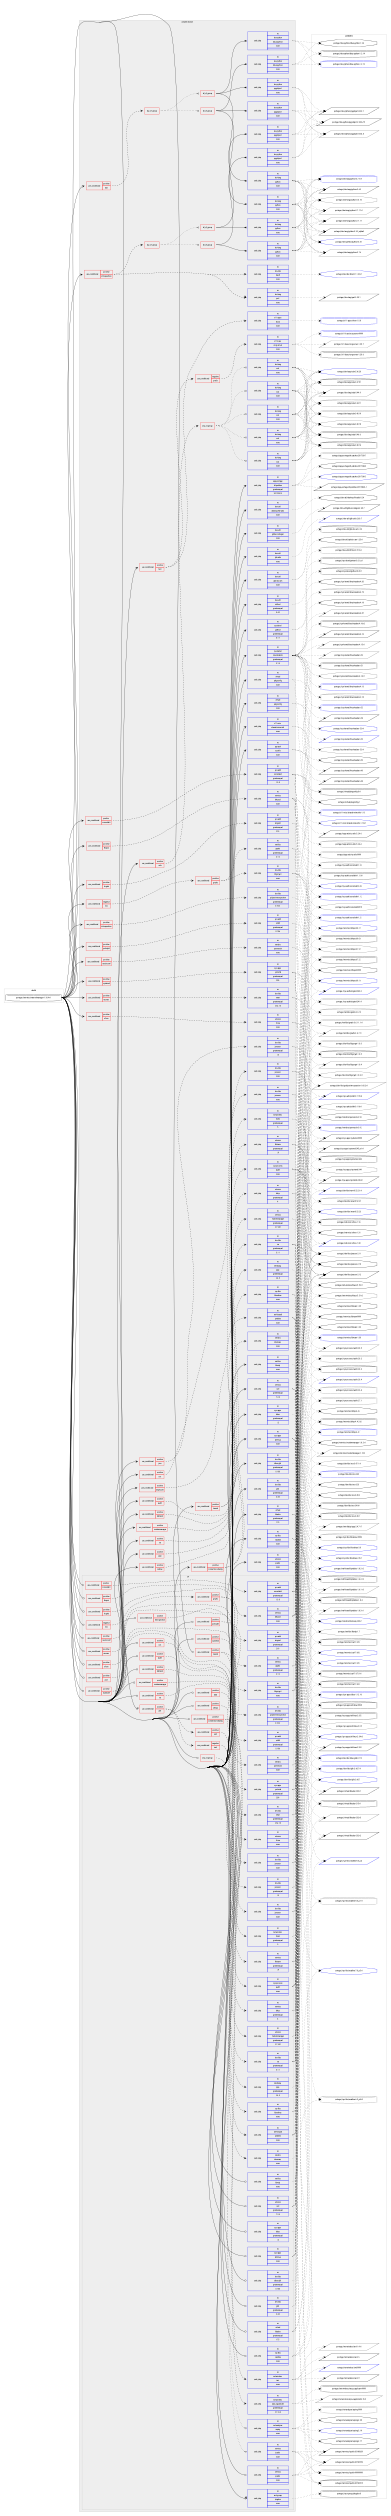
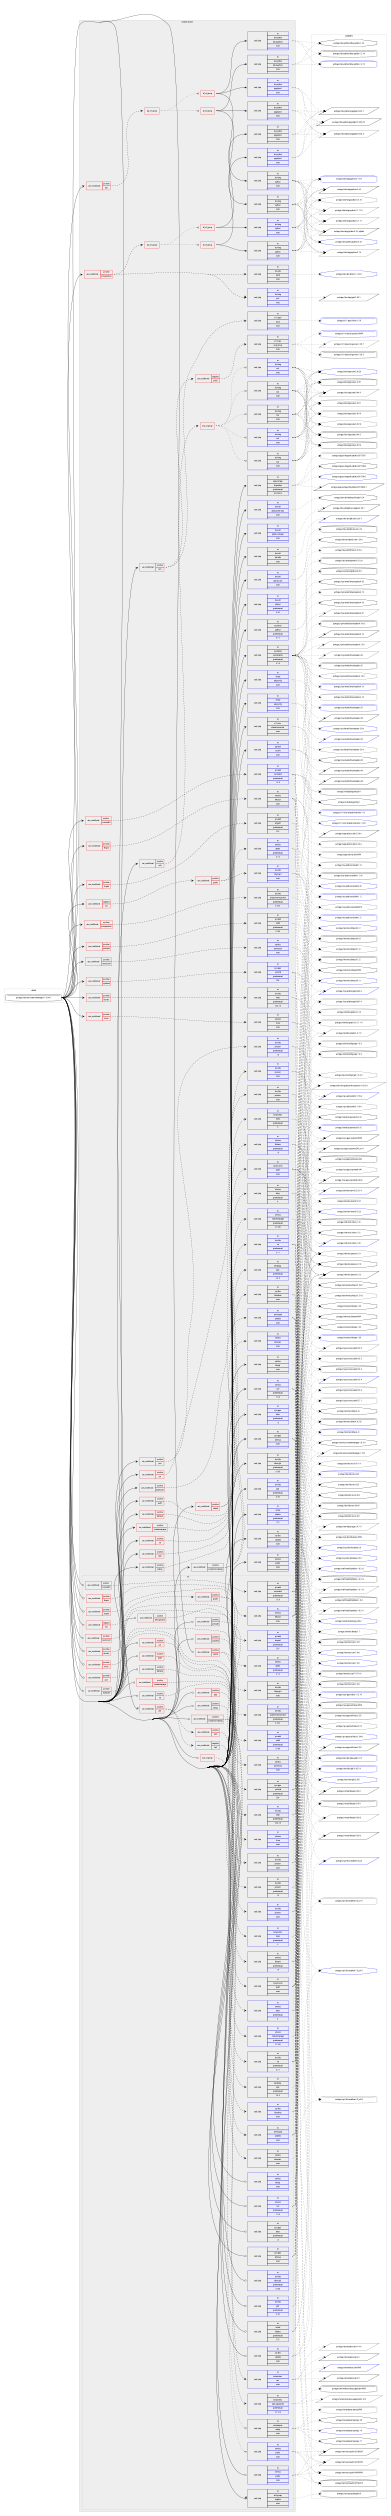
node "portage://dev-libs/libgcrypt-1.8.4": removed
